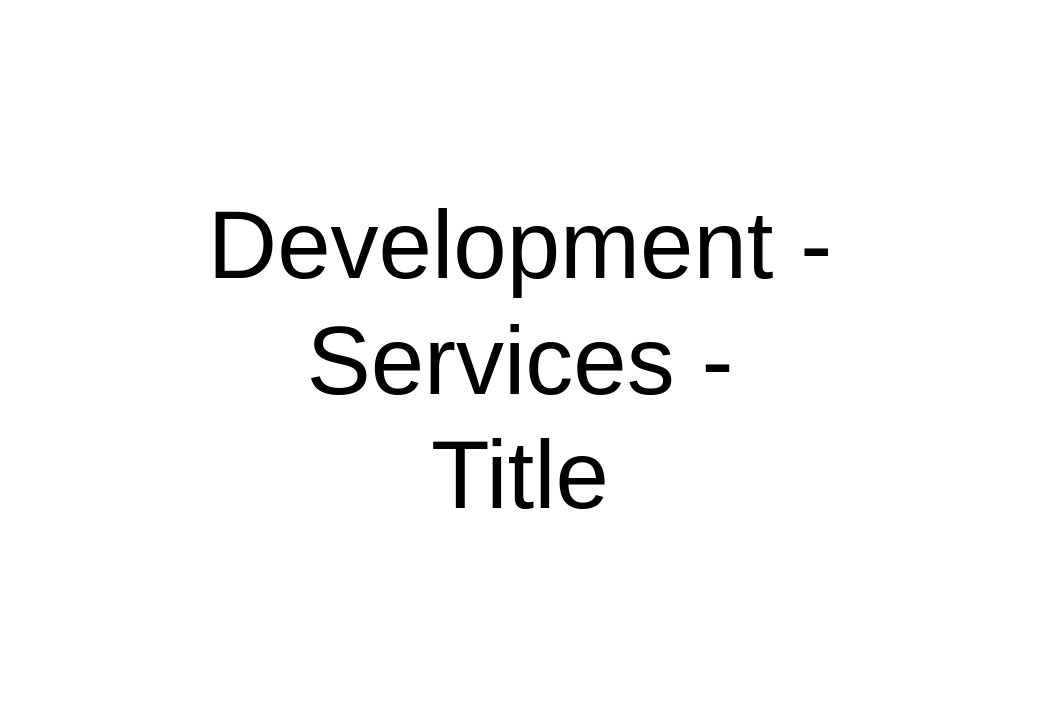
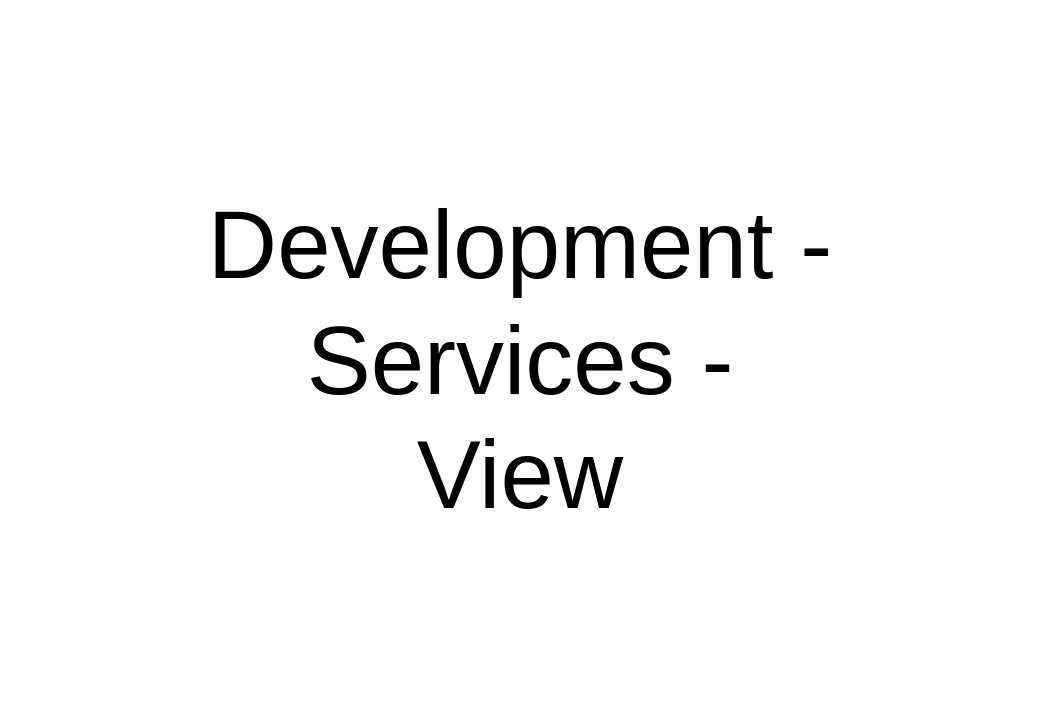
node "Development - Services - Title": label "Development - Services - Title" -> "Development - Services - View"
